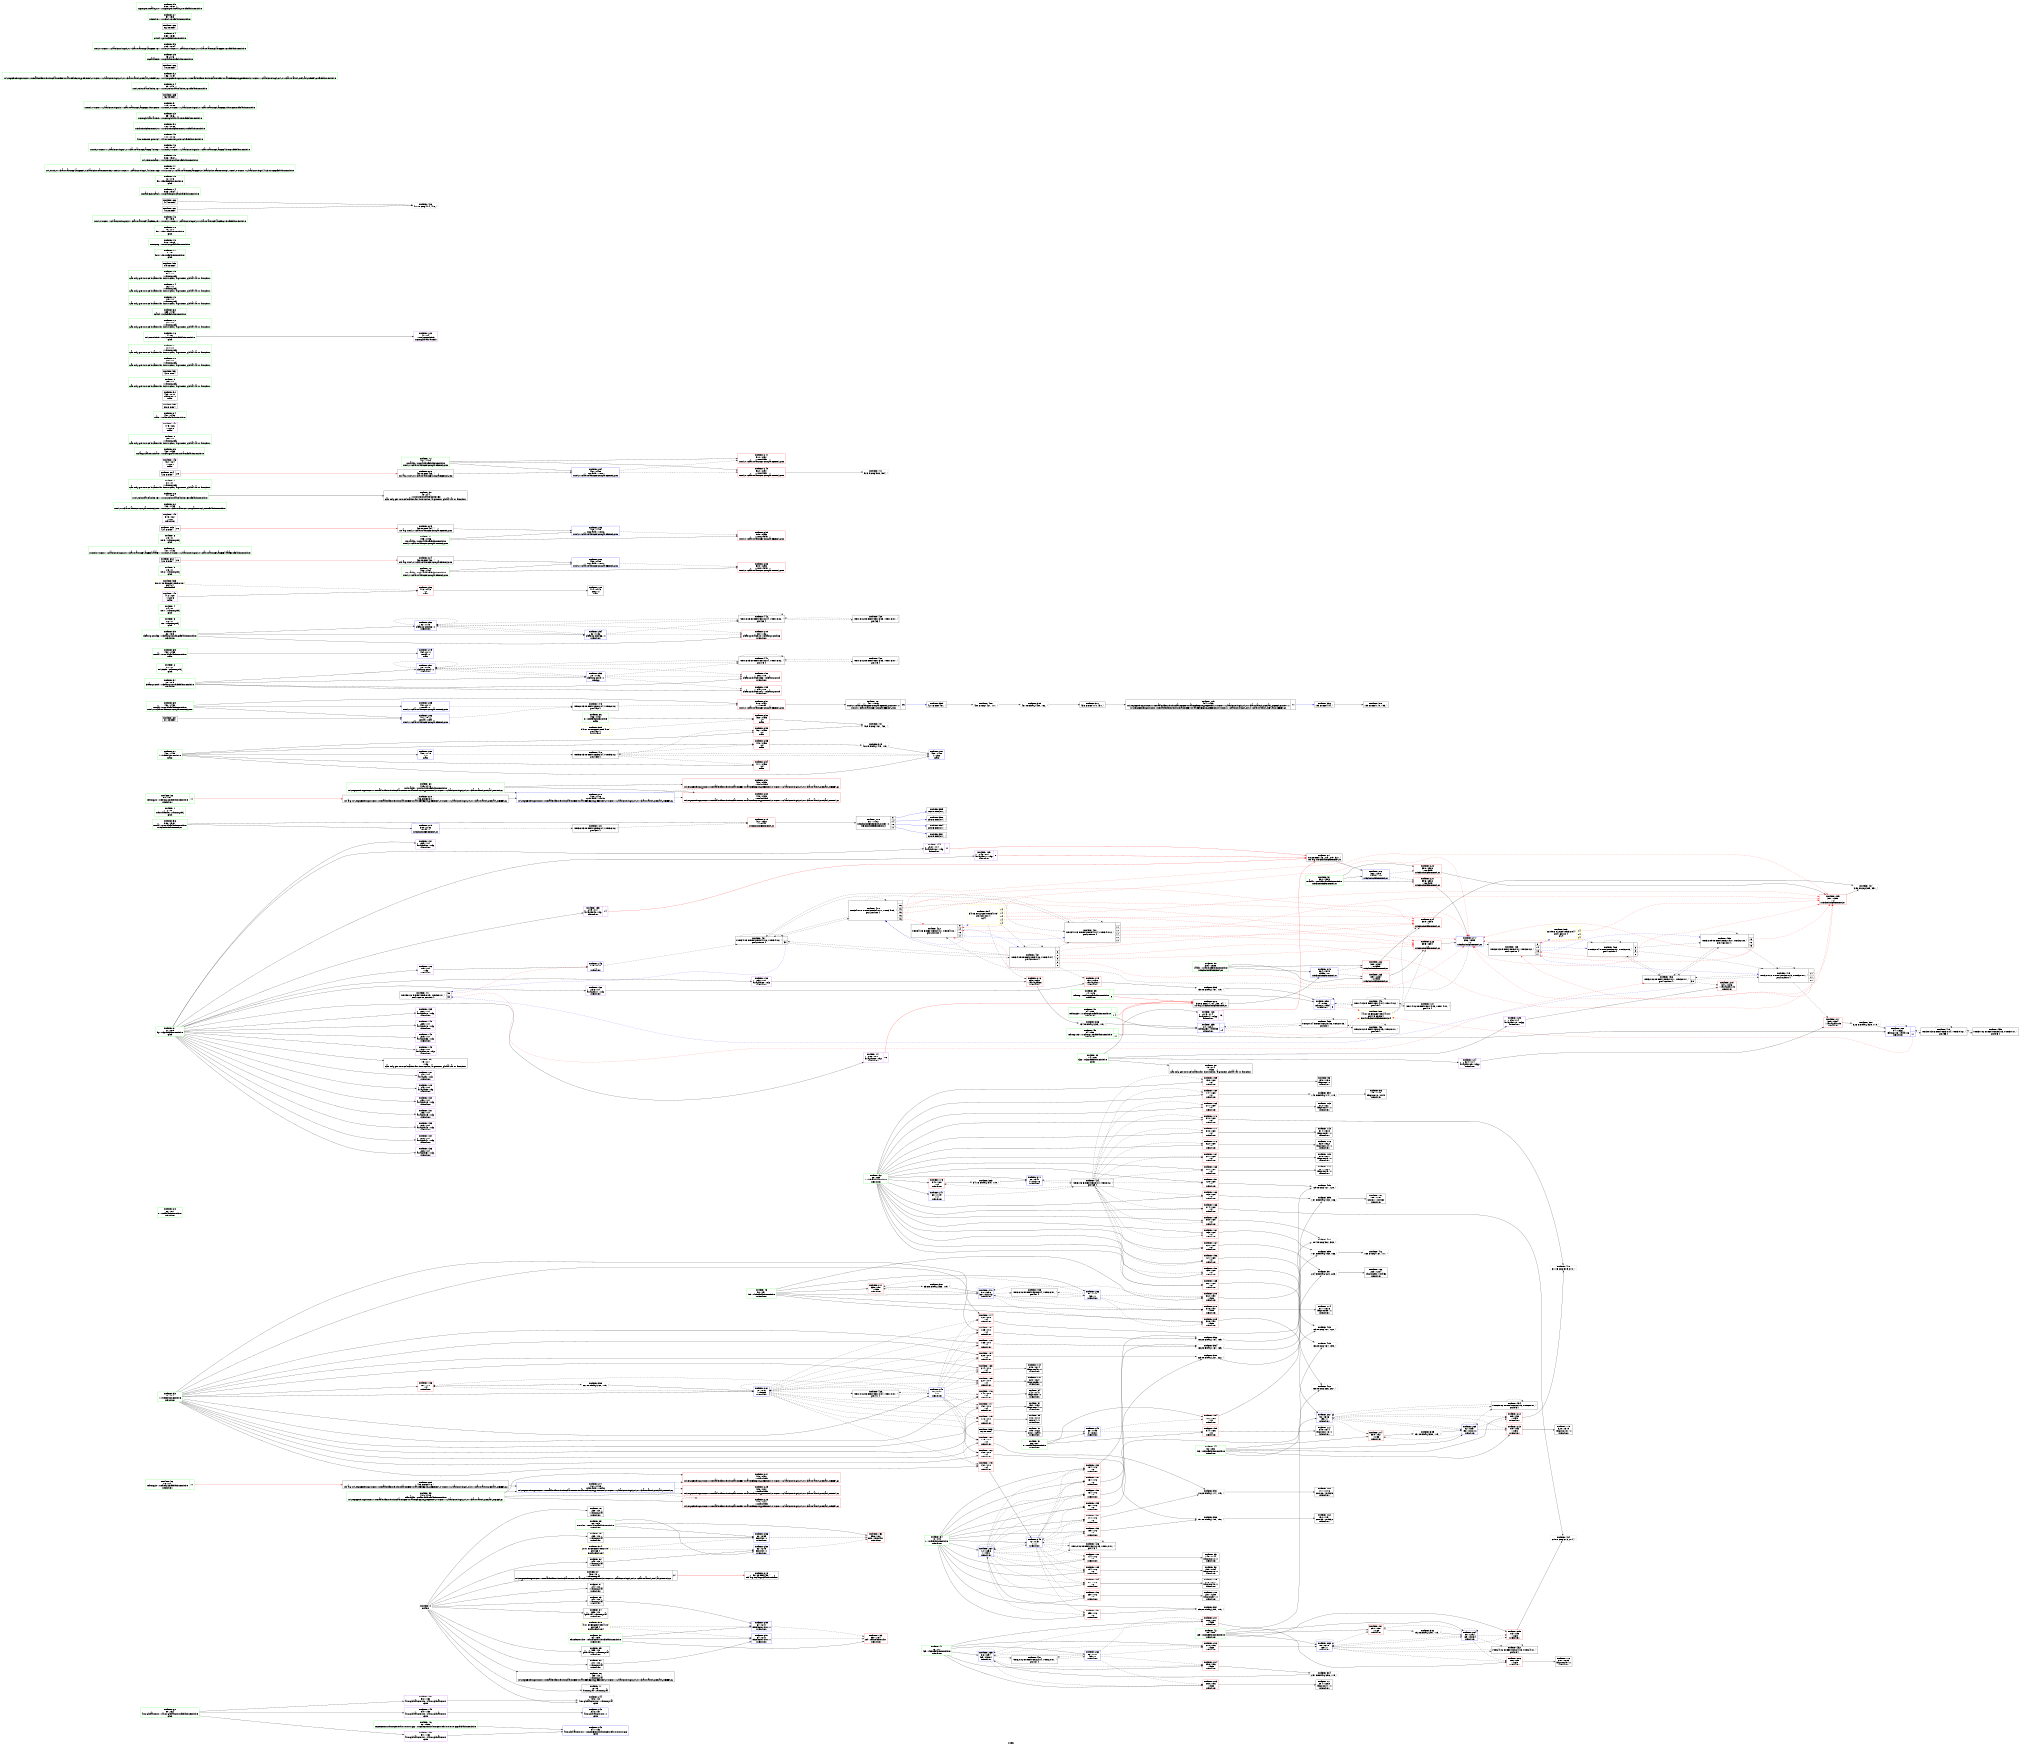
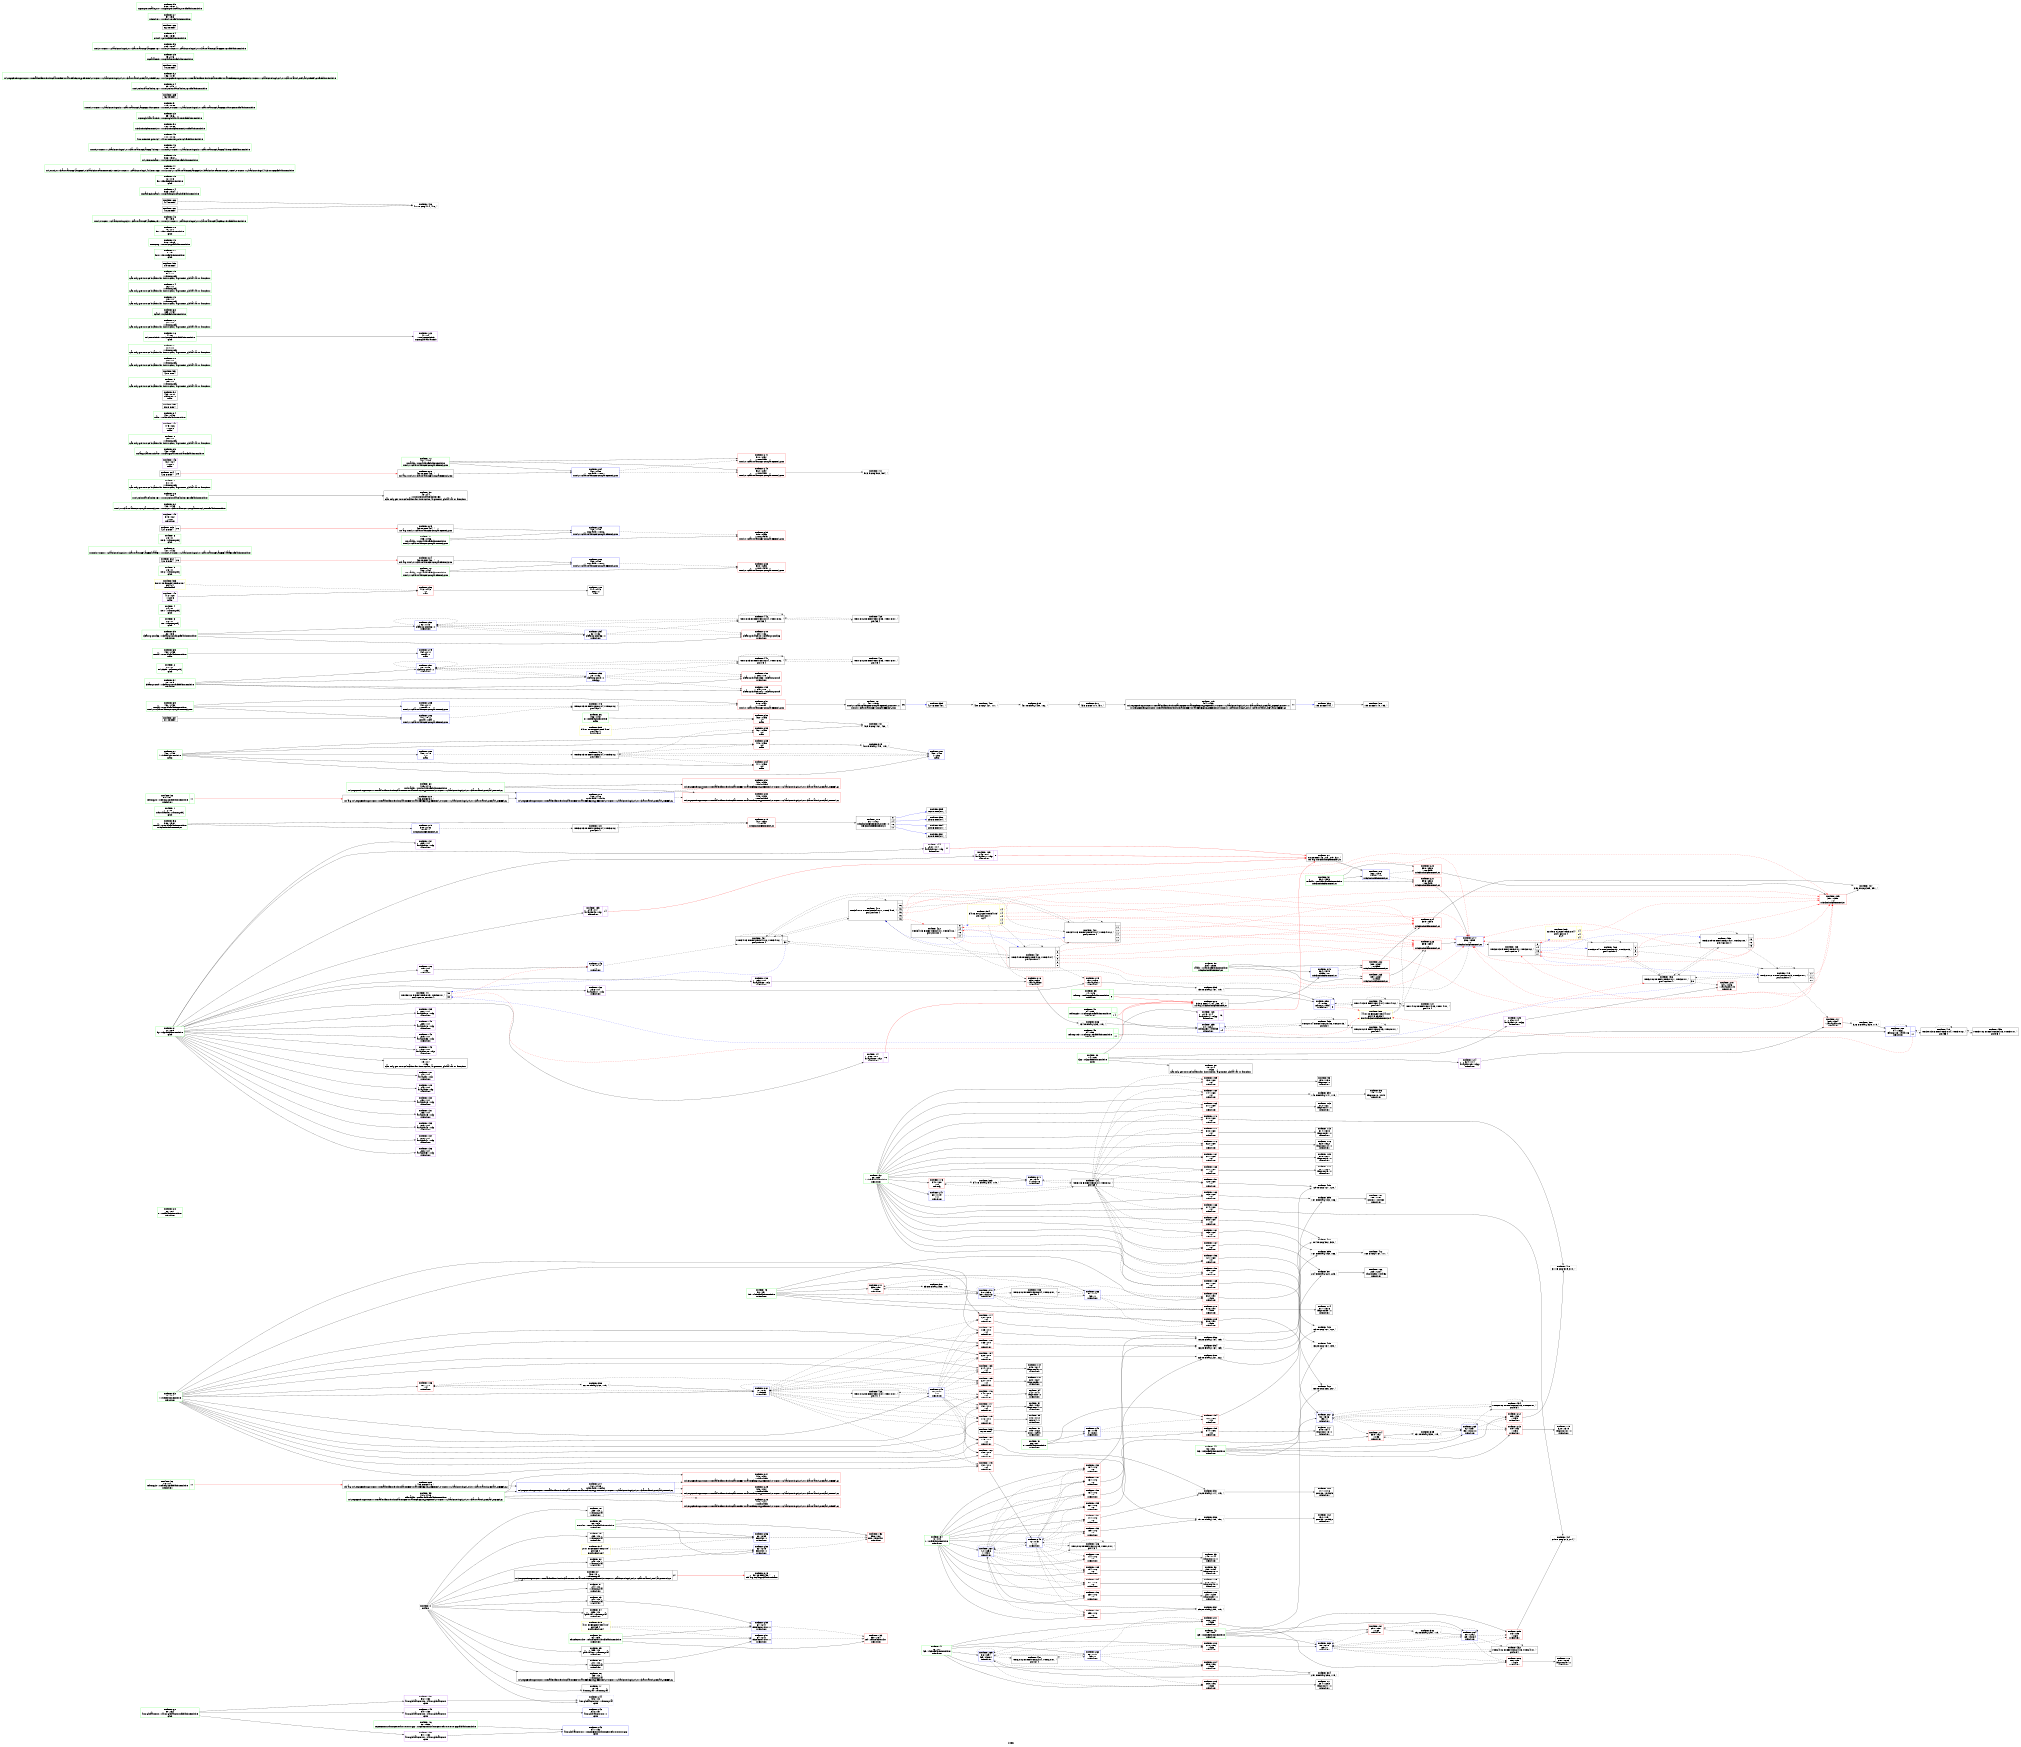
node "NodeID: 173": text "_Z5solvev" -> "_Z5only"
